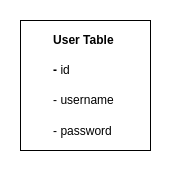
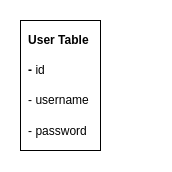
node "User Table - id- username- password": size 130x130 -> 80x130
